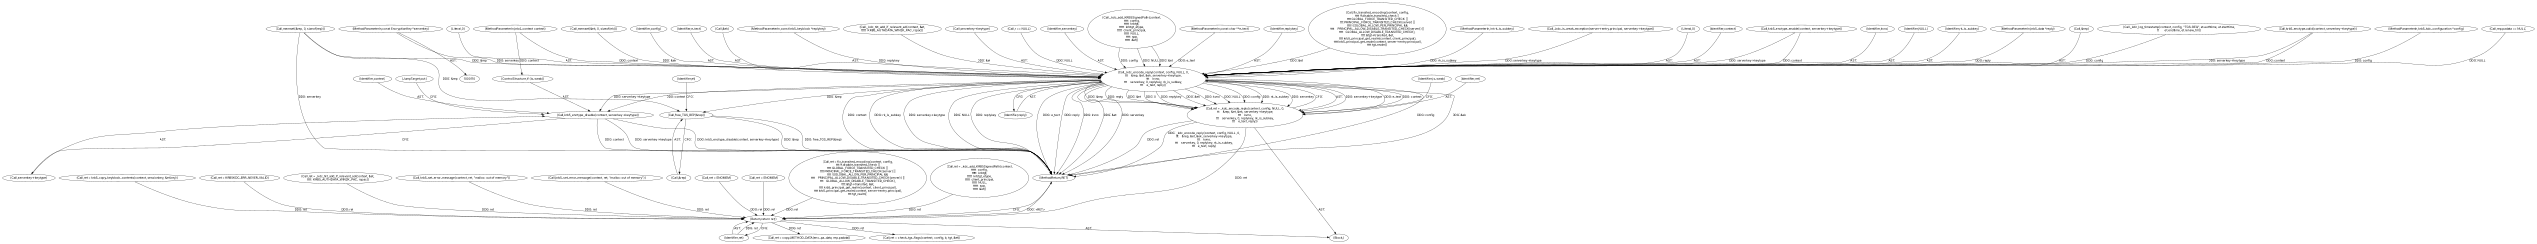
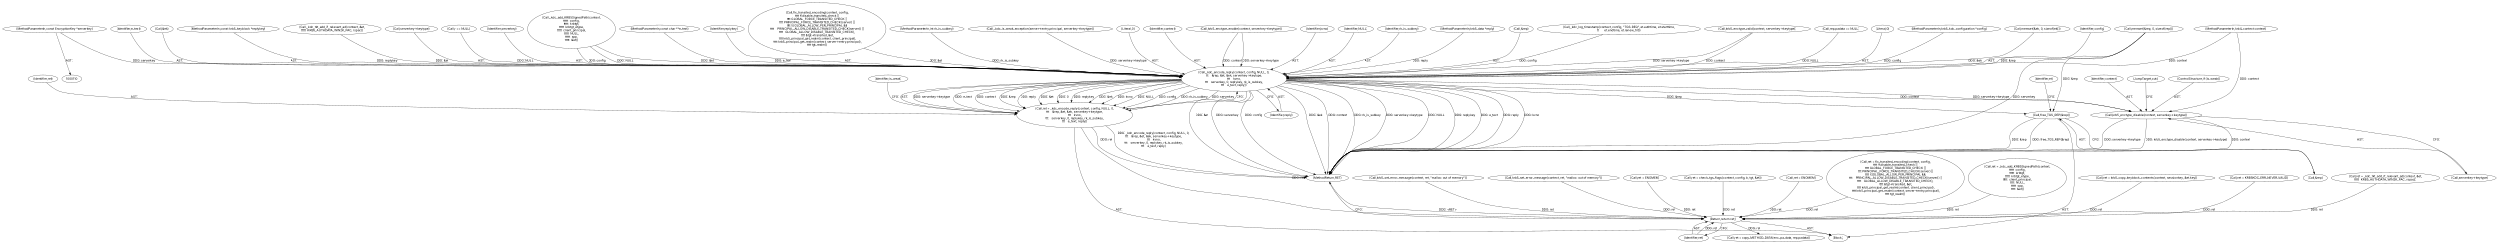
edge "(MethodParameterIn,krb4_context context)" -> "(ControlStructure,if (is_weak))": now "(MethodParameterIn,krb4_context context)" -> "(Call,krb5_enctype_disable(context, serverkey->keytype))"
edge "(Call,free_TGS_REP(&rep))" -> "(Block,)": added, label "AST:"
edge "(Return,return ret;)" -> "(Call,ret = check_tgs_flags(context, config, b, tgt, &et))": reversed
